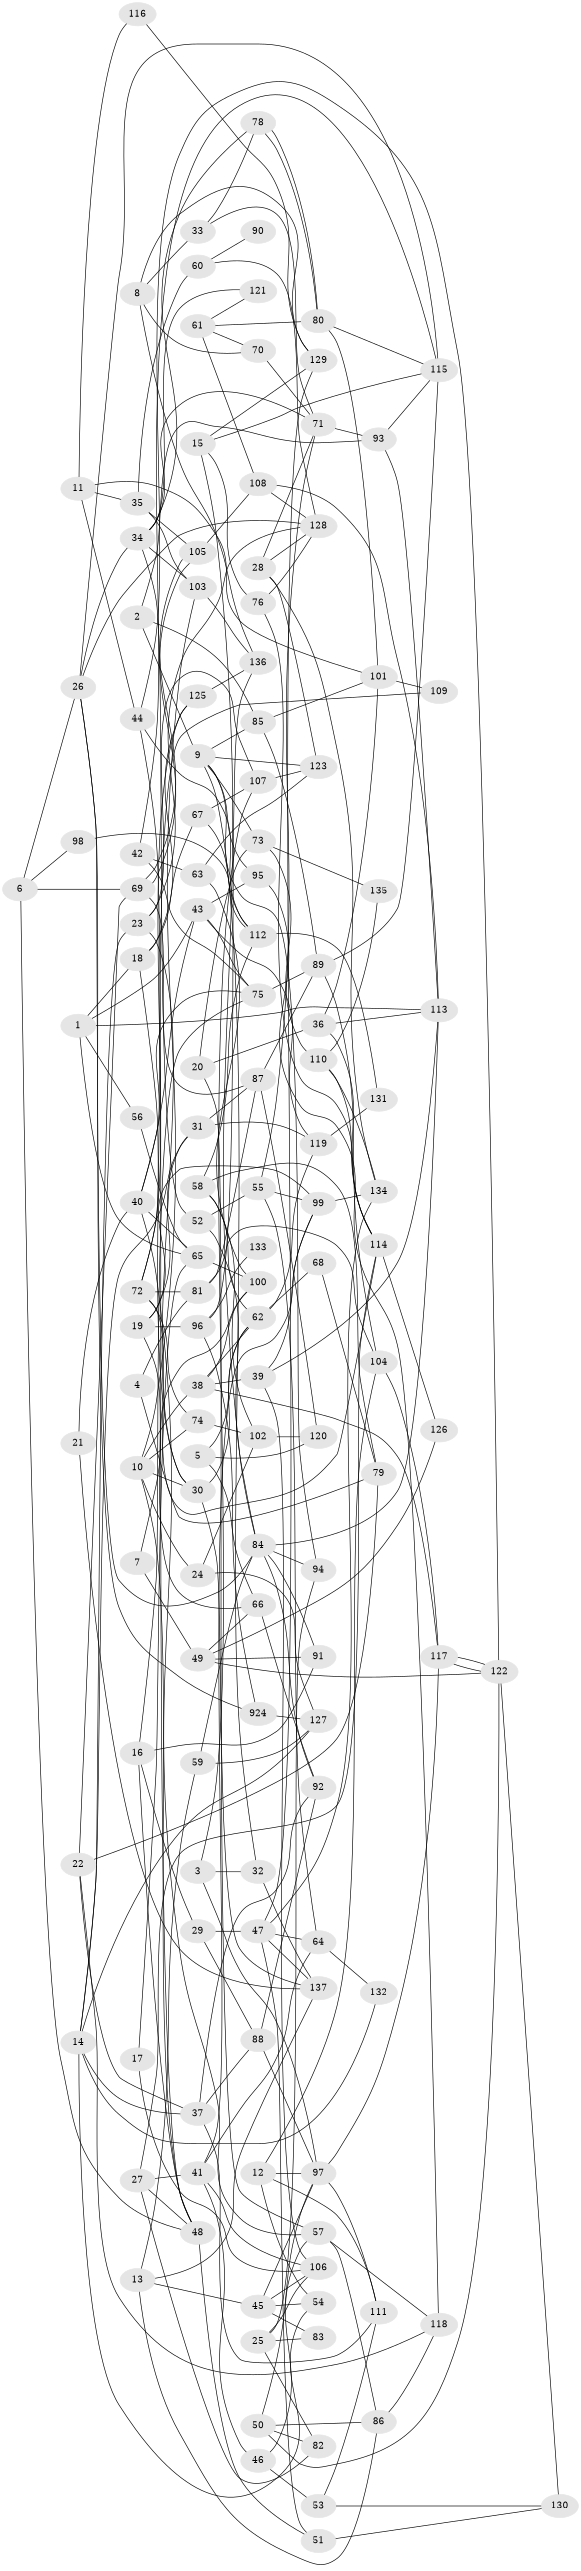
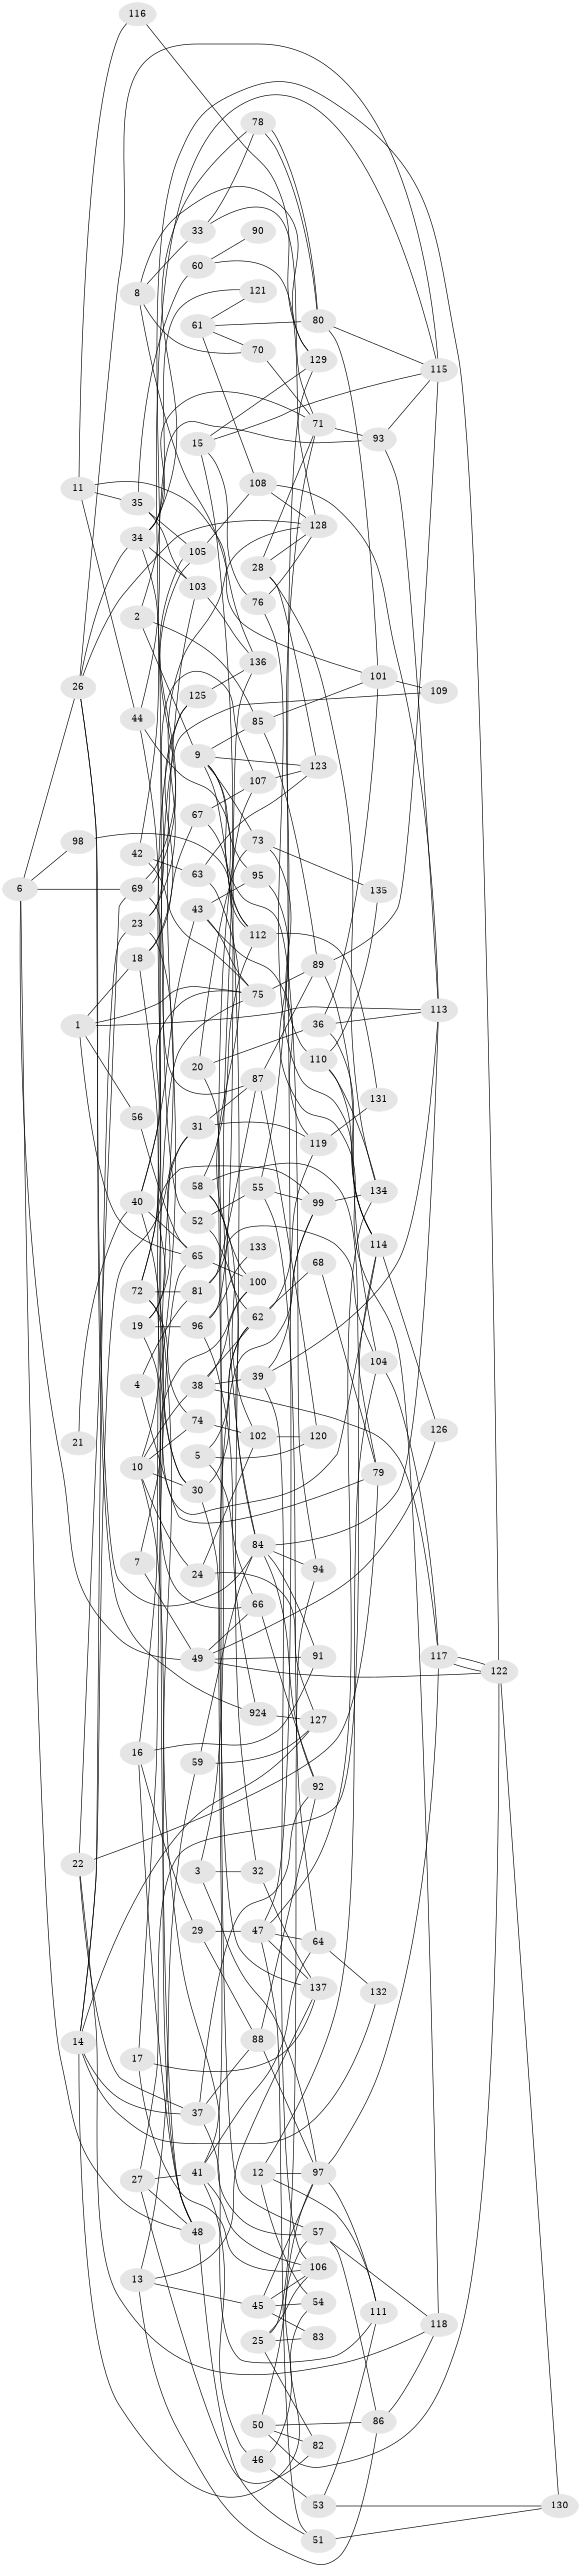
edge "43" -- "1": now "75" -- "1"
edge "6" -- "49": added
edge "21" -- "137": now "17" -- "137"
